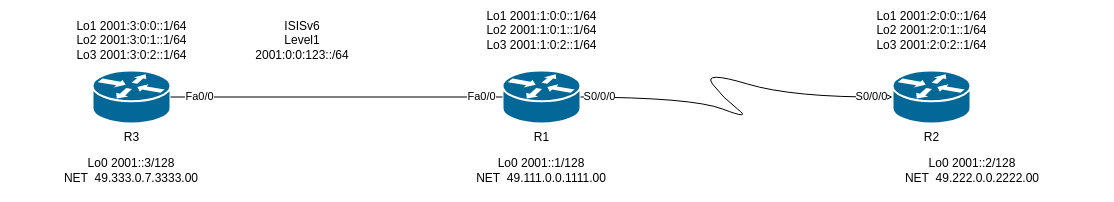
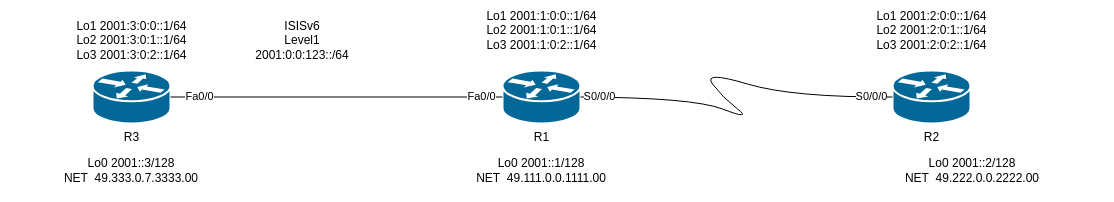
edge "R1" -> "R2": arrowhead block -> none
